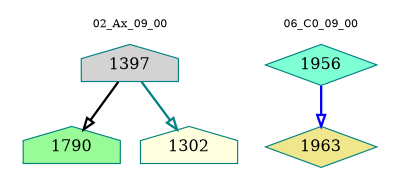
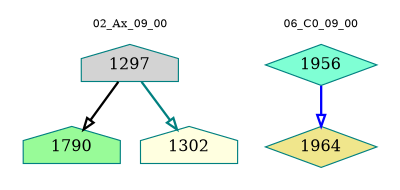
node "1397": label "1397" -> "1297"
node "1963": label "1963" -> "1964"
